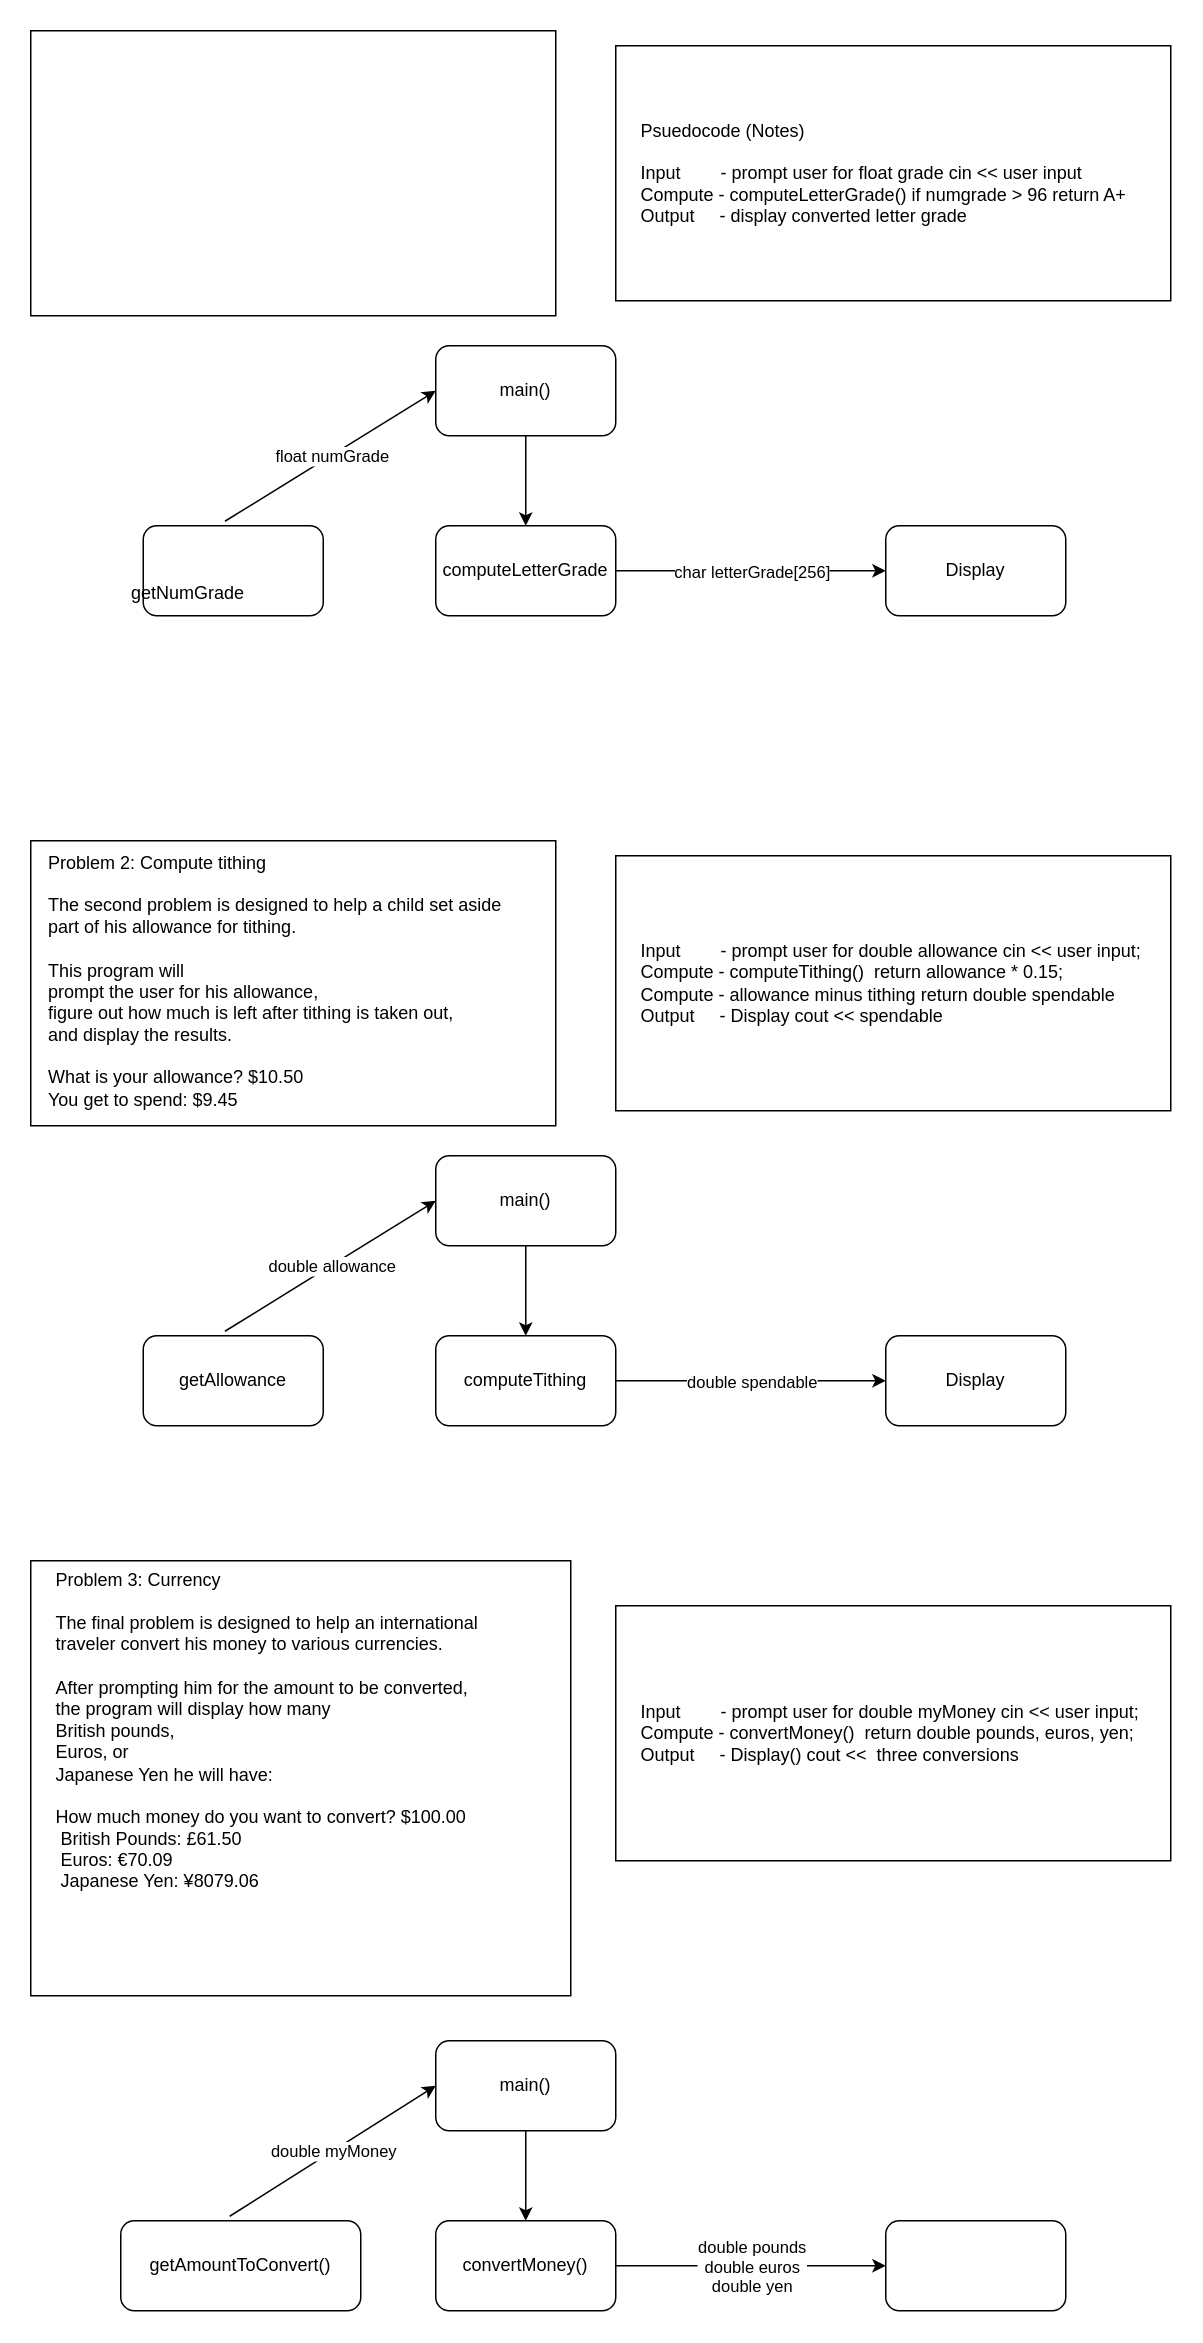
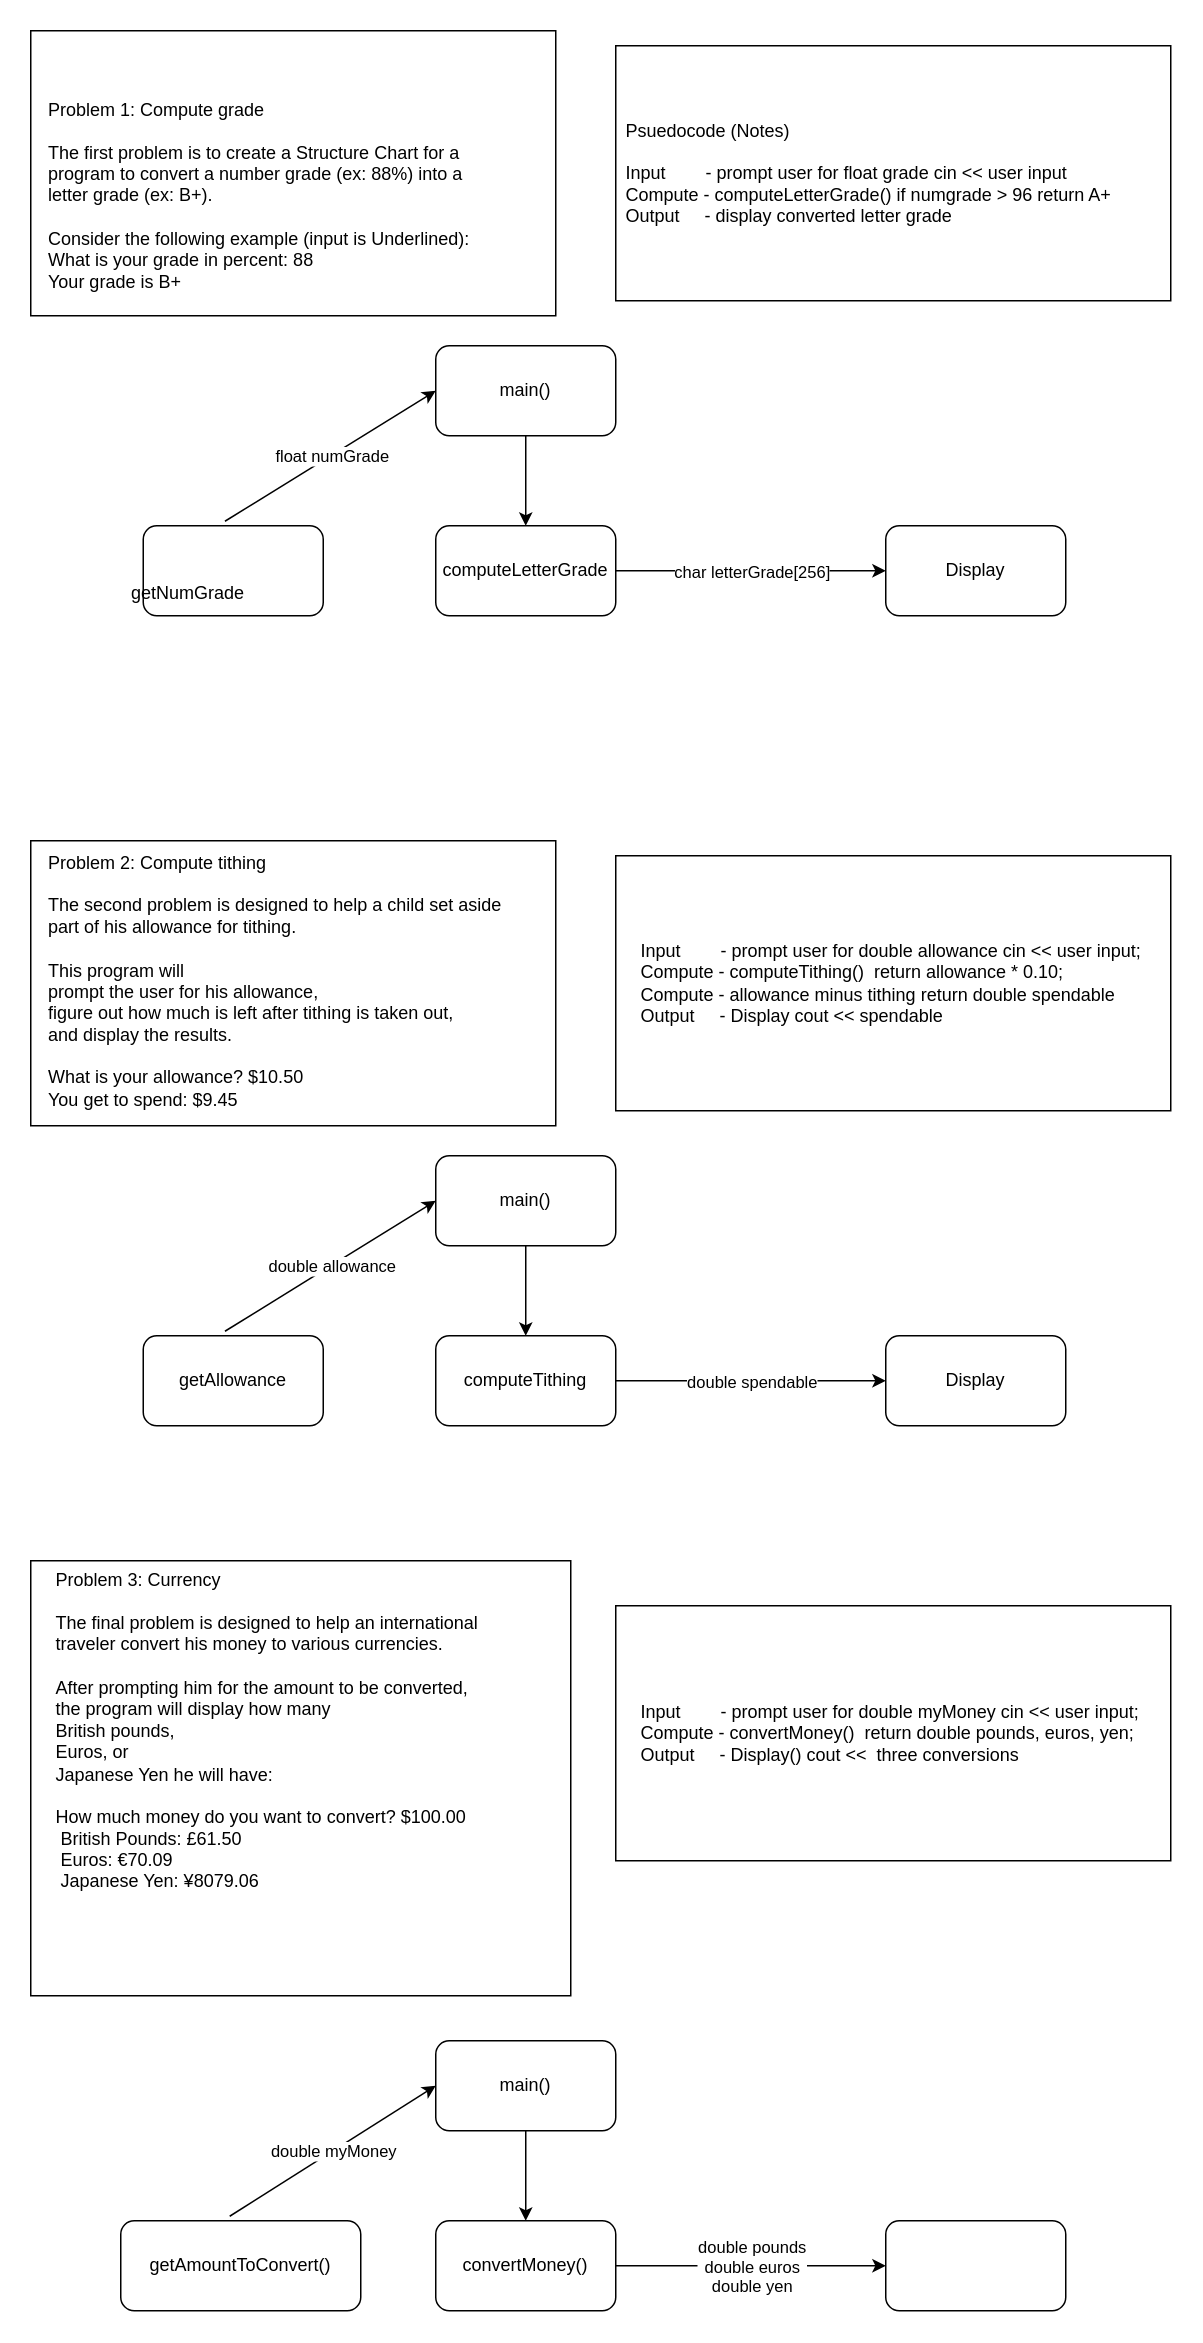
node "Psuedocode (Notes) Input - prompt user for float grade cin << user input Compute - computeLetterGrade() if numgrade > 96 return A+ Output - display converted letter grade": moved (893, 173) -> (878, 173)
node "Problem 1: Compute grade The first problem is to create a Structure Chart for a program to convert a number grade (ex: 88%) into a letter grade (ex: B+). Consider the following example (input is Underlined): What is your grade in percent: 88 Your grade is B+": added
node "Input - prompt user for double allowance cin << user input; Compute - computeTithing() return allowance * 0.15; Compute - allowance minus tithing return double spendable Output - Display cout << spendable": label "Input - prompt user for double allowance cin << user input; Compute - computeTithing() return allowance * 0.15; Compute - allowance minus tithing return double spendable Output - Display cout << spendable" -> "Input - prompt user for double allowance cin << user input; Compute - computeTithing() return allowance * 0.10; Compute - allowance minus tithing return double spendable Output - Display cout << spendable"
